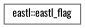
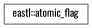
node "eastl::eastl_flag": label "eastl::eastl_flag" -> "eastl::atomic_flag"
